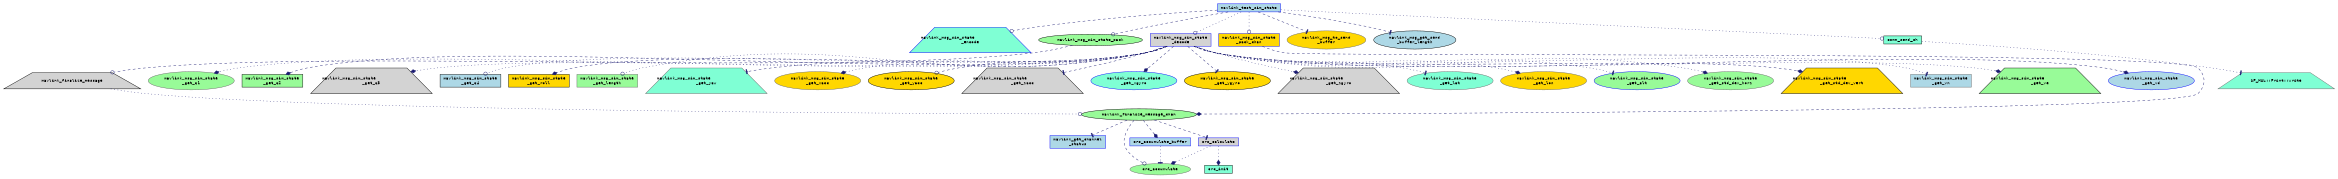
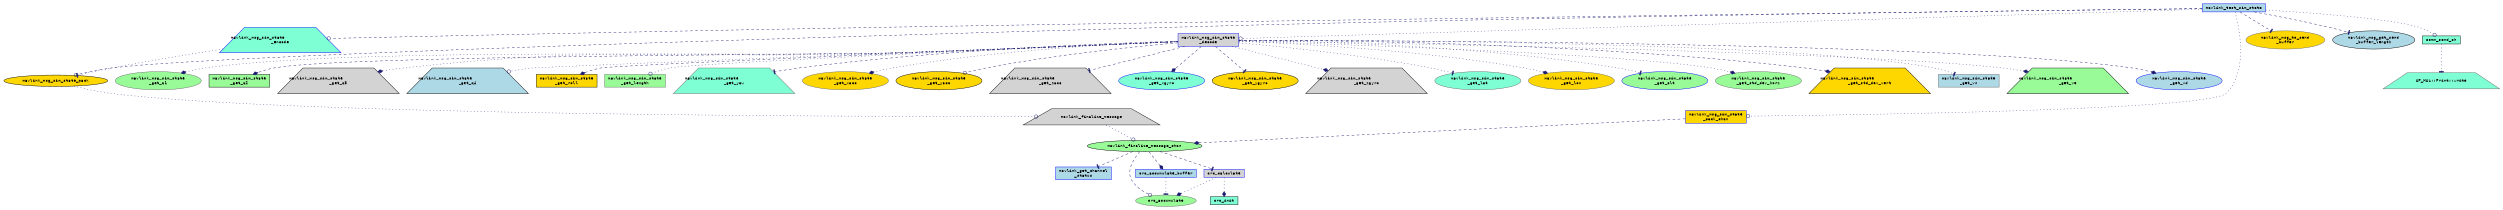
node "mavlink_msg_sim_state_pack": fillcolor palegreen -> gold
edge "mavlink_msg_sim_state _encode" -> "mavlink_msg_sim_state_pack": added
edge "mavlink_msg_sim_state_pack" -> "mavlink_finalize_message": style dashed -> dotted
node "mavlink_msg_sim_state _get_q4": shape box -> trapezium
